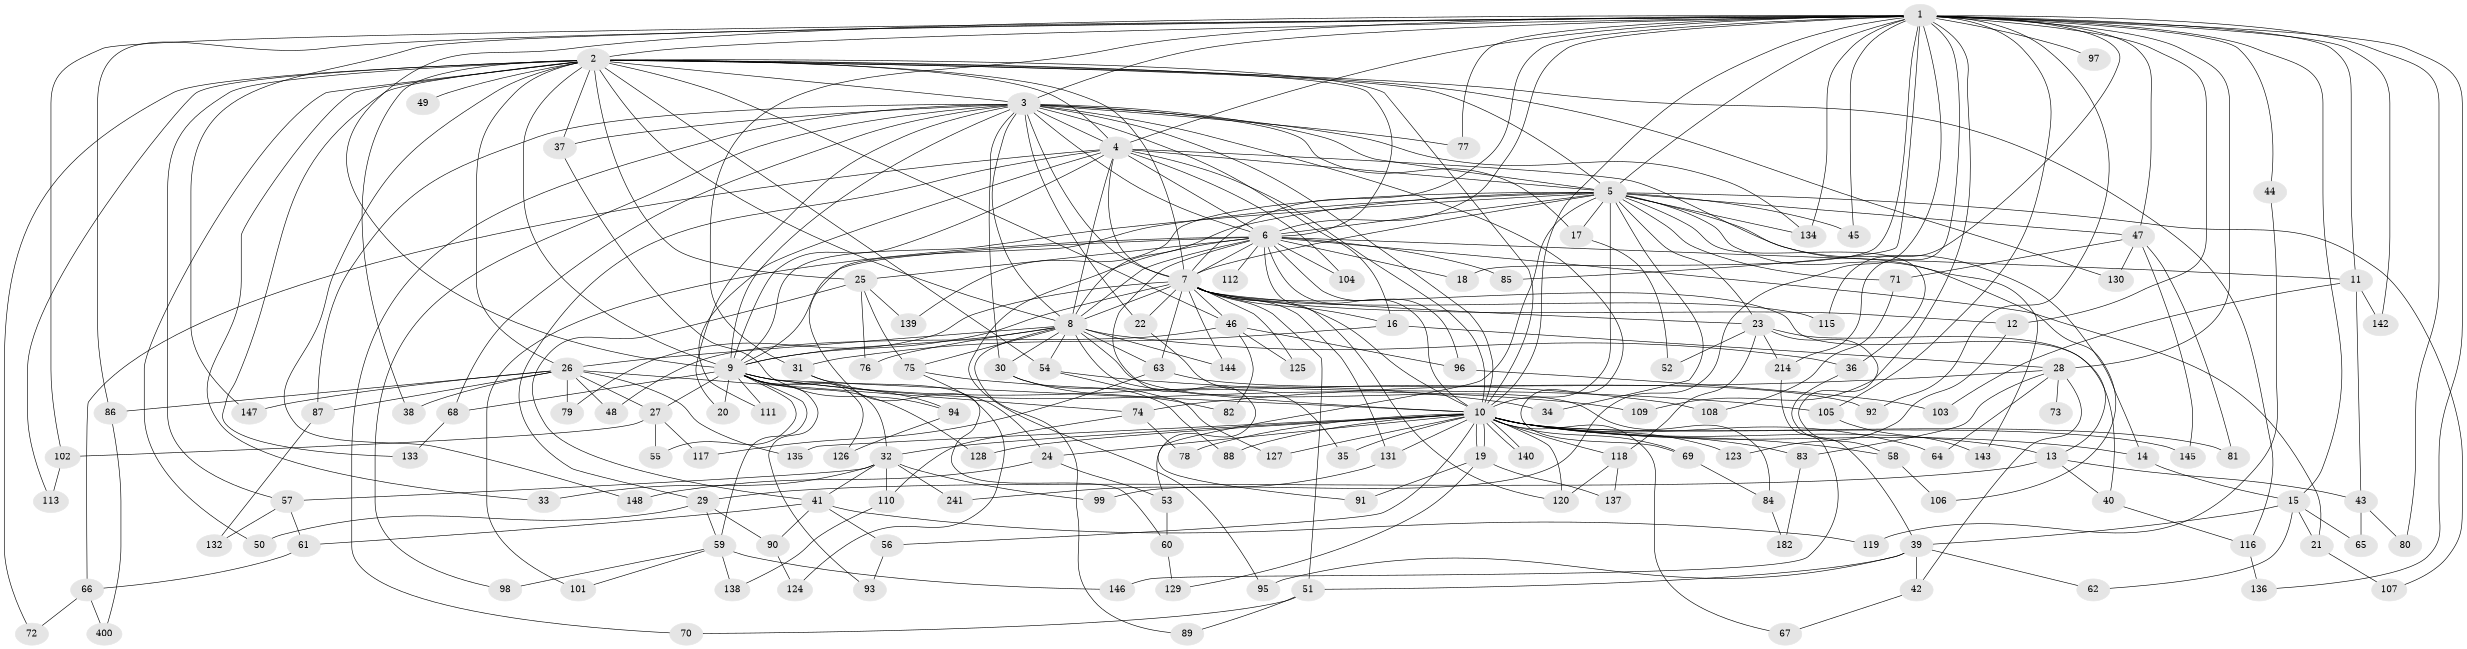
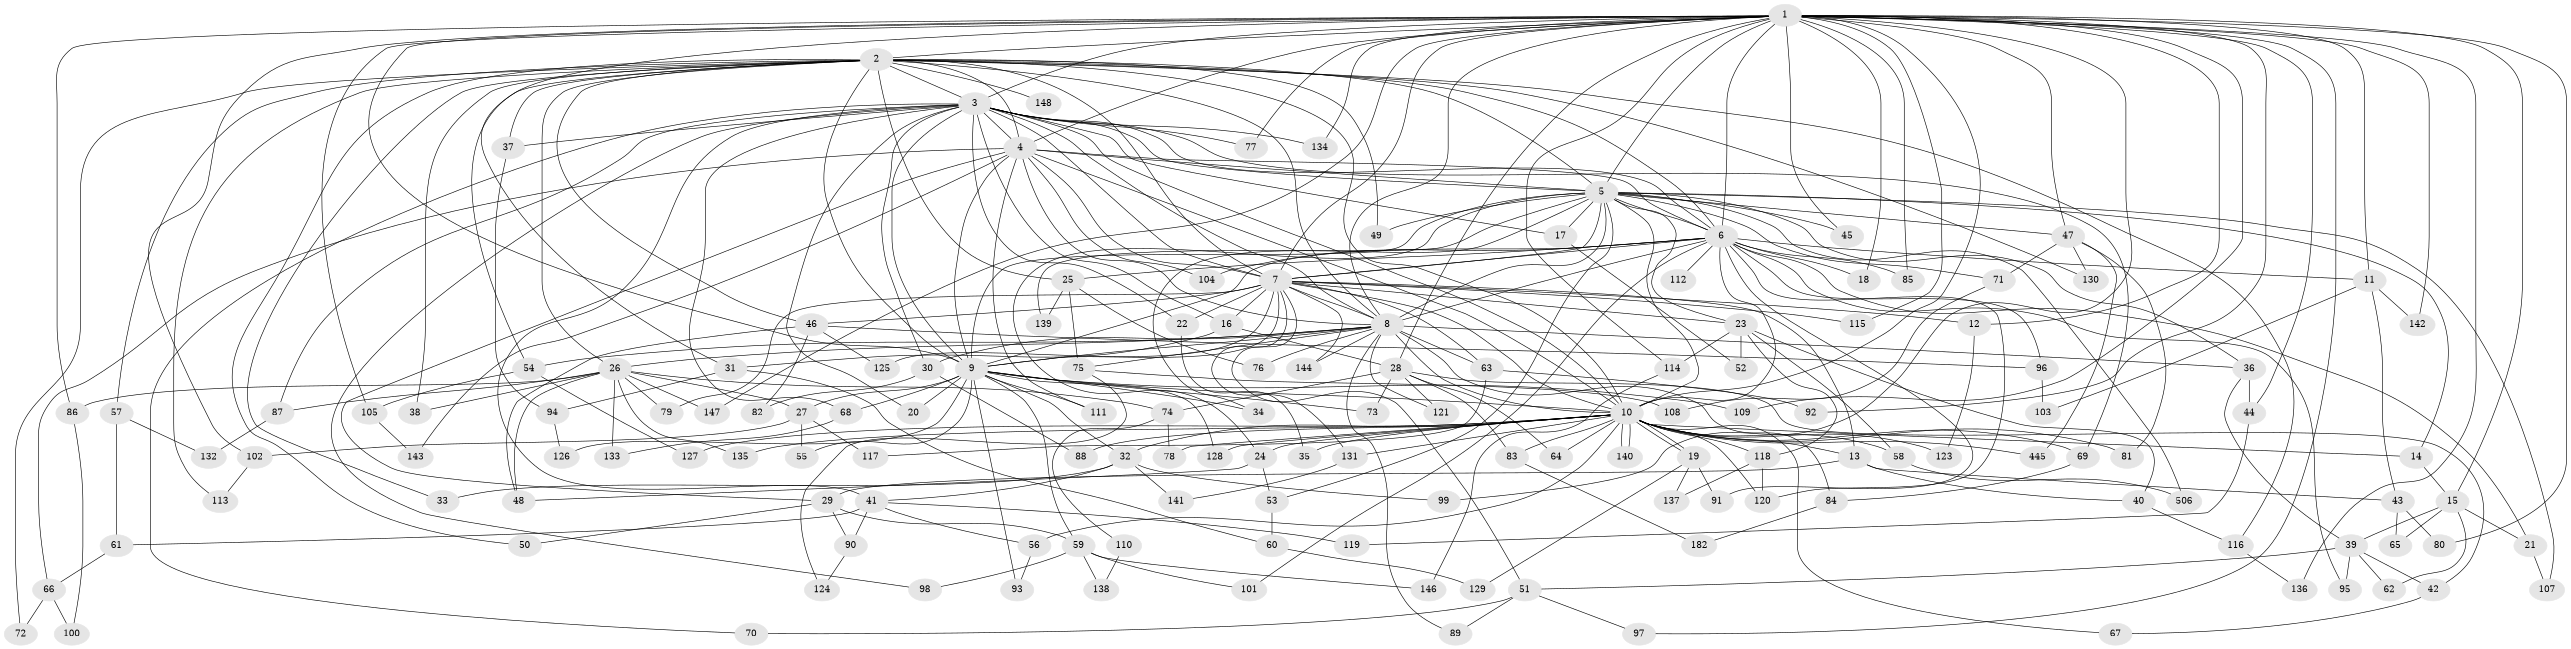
edge "1" -- "8": added
edge "5" -- "134": now "5" -- "49"
edge "2" -- "133": now "26" -- "133"
node "214": label "214" -> "114"
edge "25" -- "41": now "3" -- "41"
edge "36" -- "44": added
edge "9" -- "73": added
node "121": added
node "145": label "145" -> "445"
edge "24" -- "148": now "24" -- "48"
edge "32" -- "110": removed
edge "32" -- "57": removed
node "241": label "241" -> "141"
node "106": label "106" -> "506"
edge "51" -- "97": added
node "400": label "400" -> "100"
